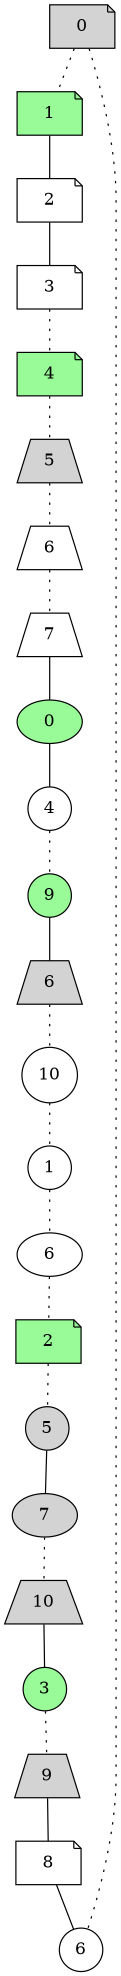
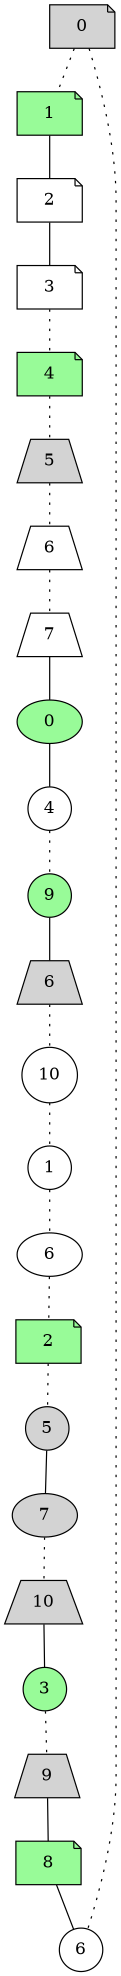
node "8": fillcolor white -> palegreen
